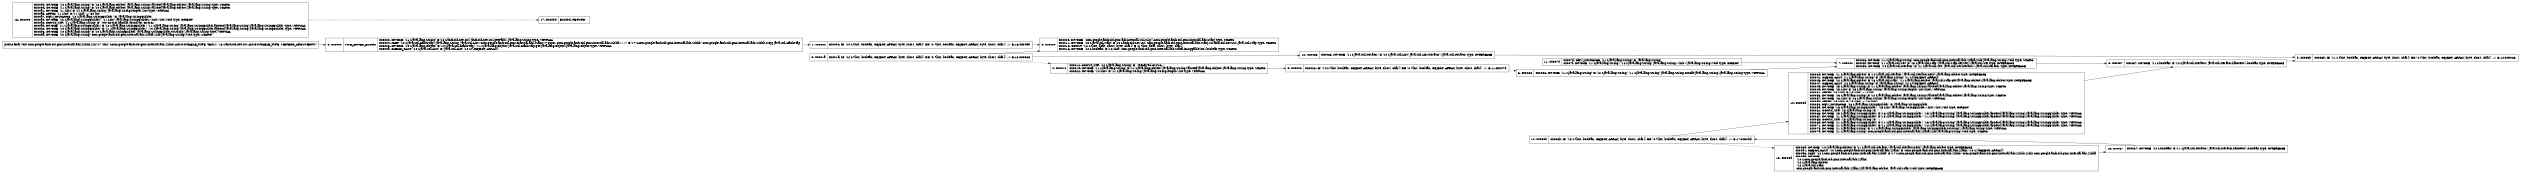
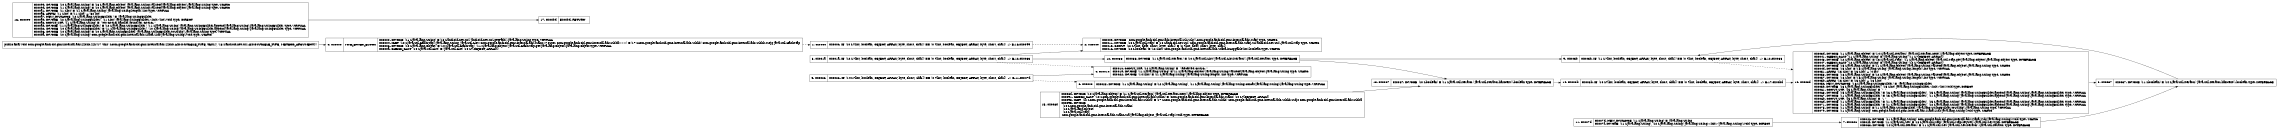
edge "16: 0x0099" -> "17: 0x00bd": style dashed -> solid
edge "12: 0x0083" -> "13: 0x0087": added
edge "9: 0x003b" -> "10: 0x003d": added
edge "4: 0x001c" -> "5: 0x0026": reversed
edge "6: 0x0028" -> "7: 0x002c": removed
edge "14: 0x008b" -> "15: 0x008d": removed
